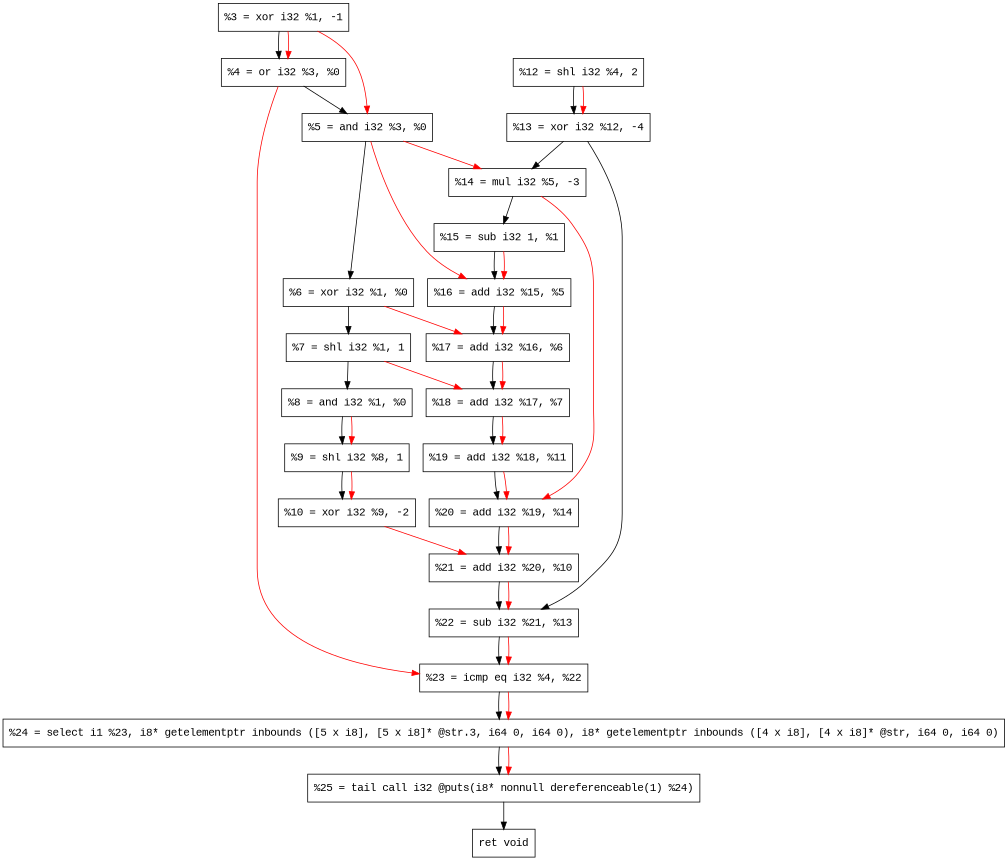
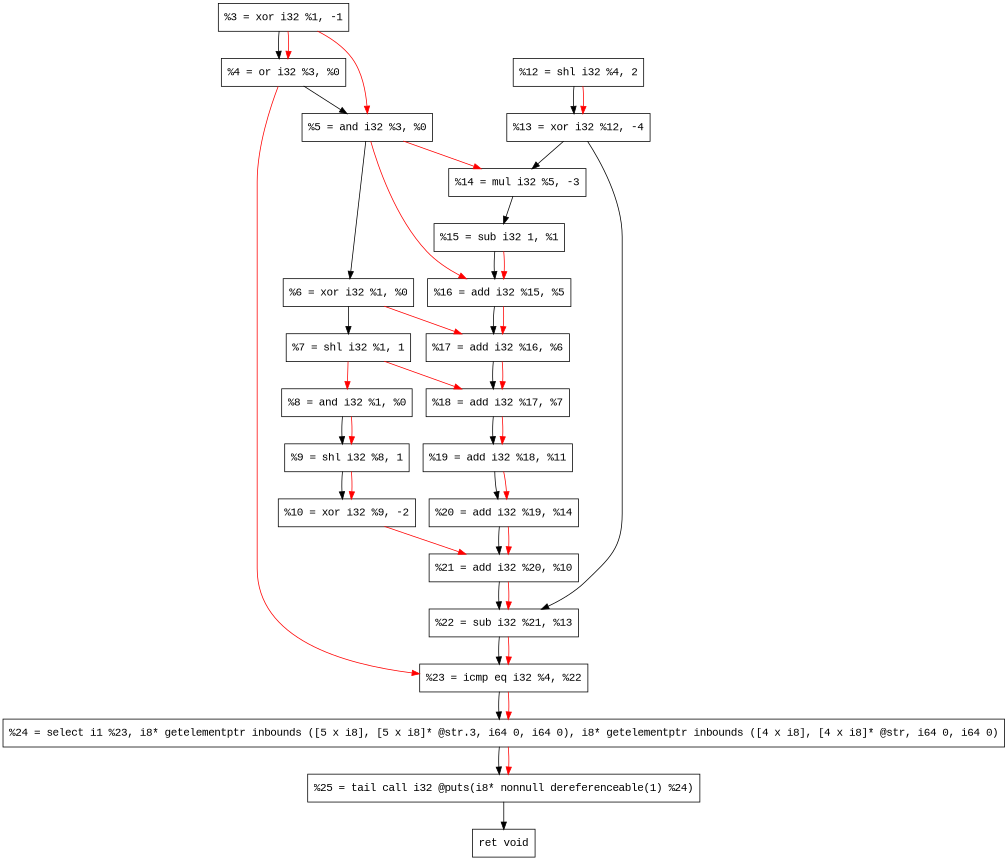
edge "%14 = mul i32 %5, -3" -> "%20 = add i32 %19, %14": removed
edge "%7 = shl i32 %1, 1" -> "%8 = and i32 %1, %0": color black -> red
